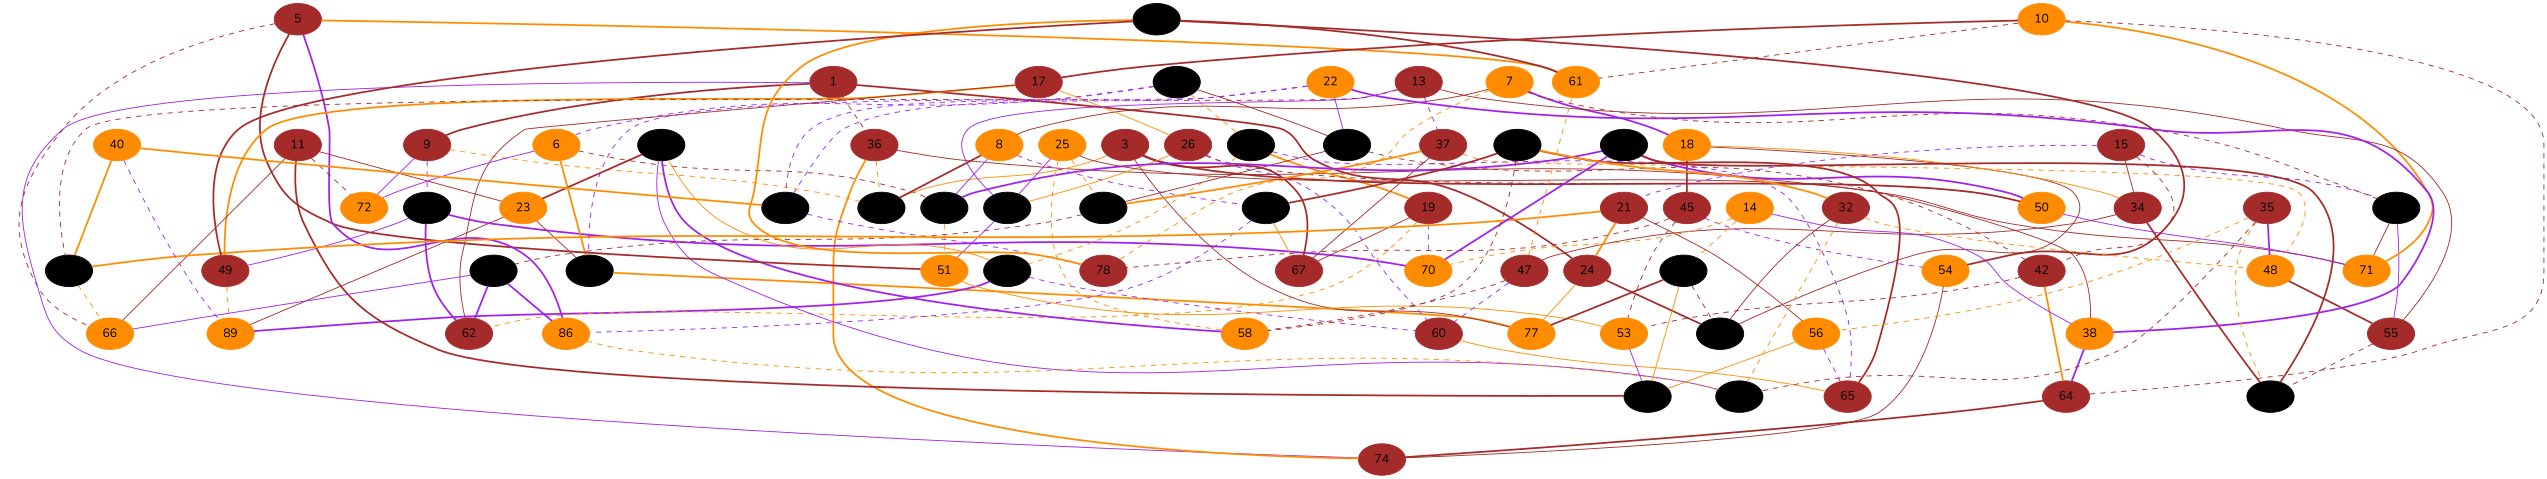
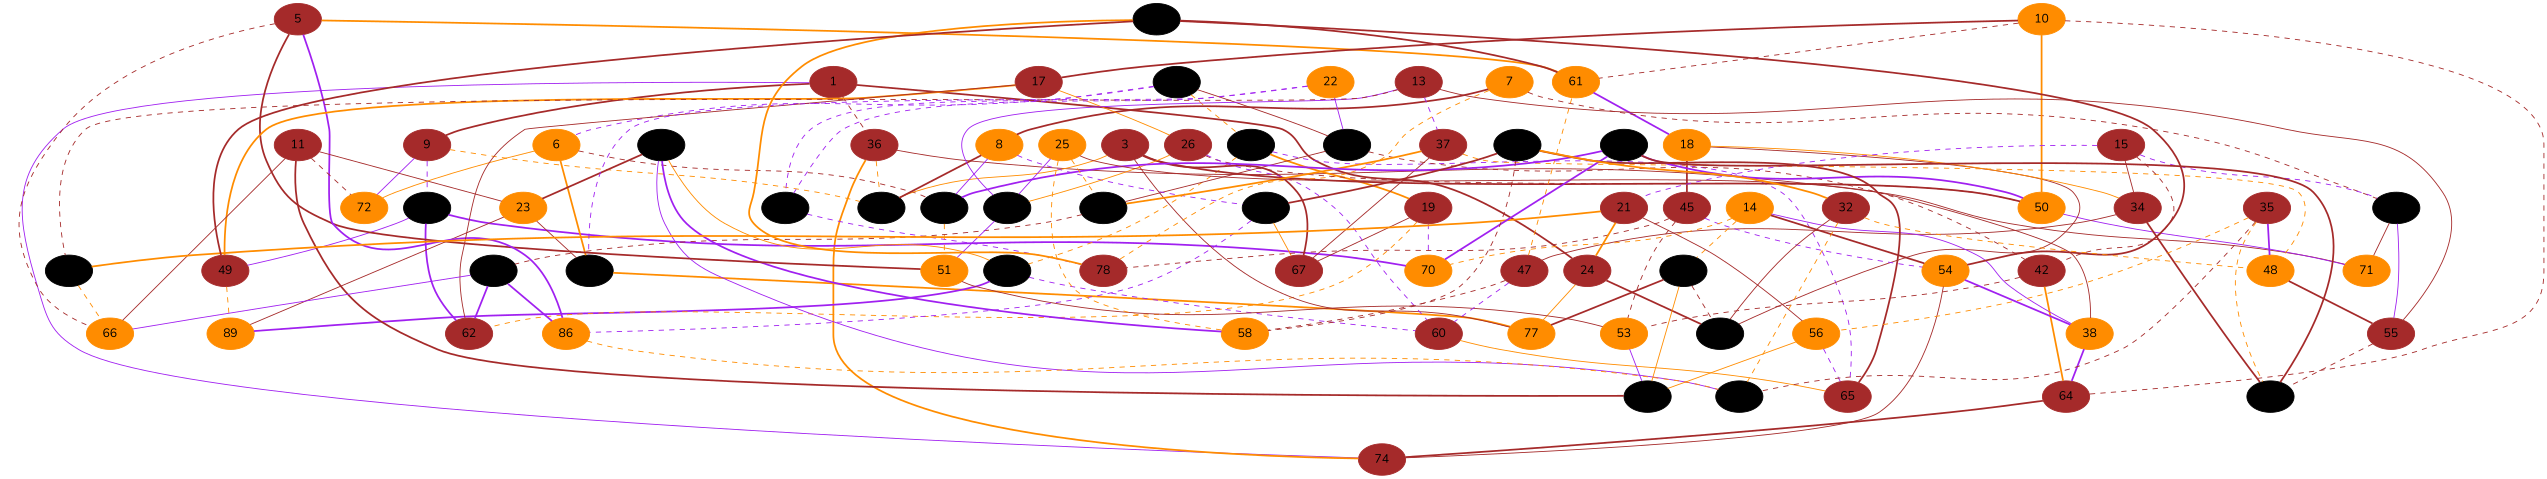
edge "10" -- "71": now "10" -- "50"
edge "7" -- "8": style solid -> bold
edge "7" -- "18": now "61" -- "18"
edge "22" -- "38": now "54" -- "38"
node "40": removed
edge "6" -- "72": color purple -> darkorange
edge "14" -- "54": added
edge "51" -- "53": color darkorange -> brown
